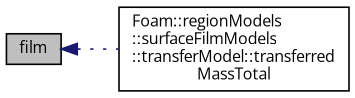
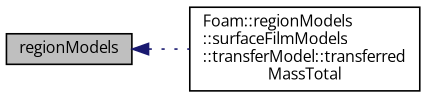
node "film": label "film" -> "regionModels"
